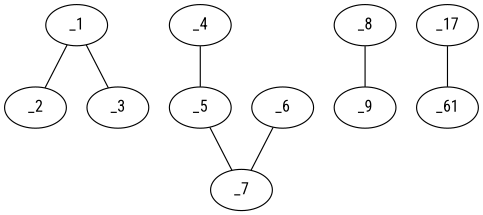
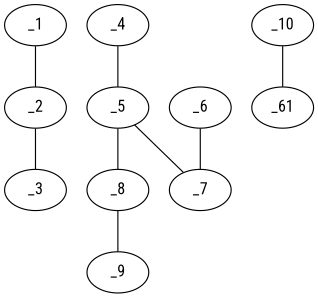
node "_17": label "_17" -> "_10"
edge "_1" -- "_3": now "_2" -- "_3"
edge "_5" -- "_8": added
